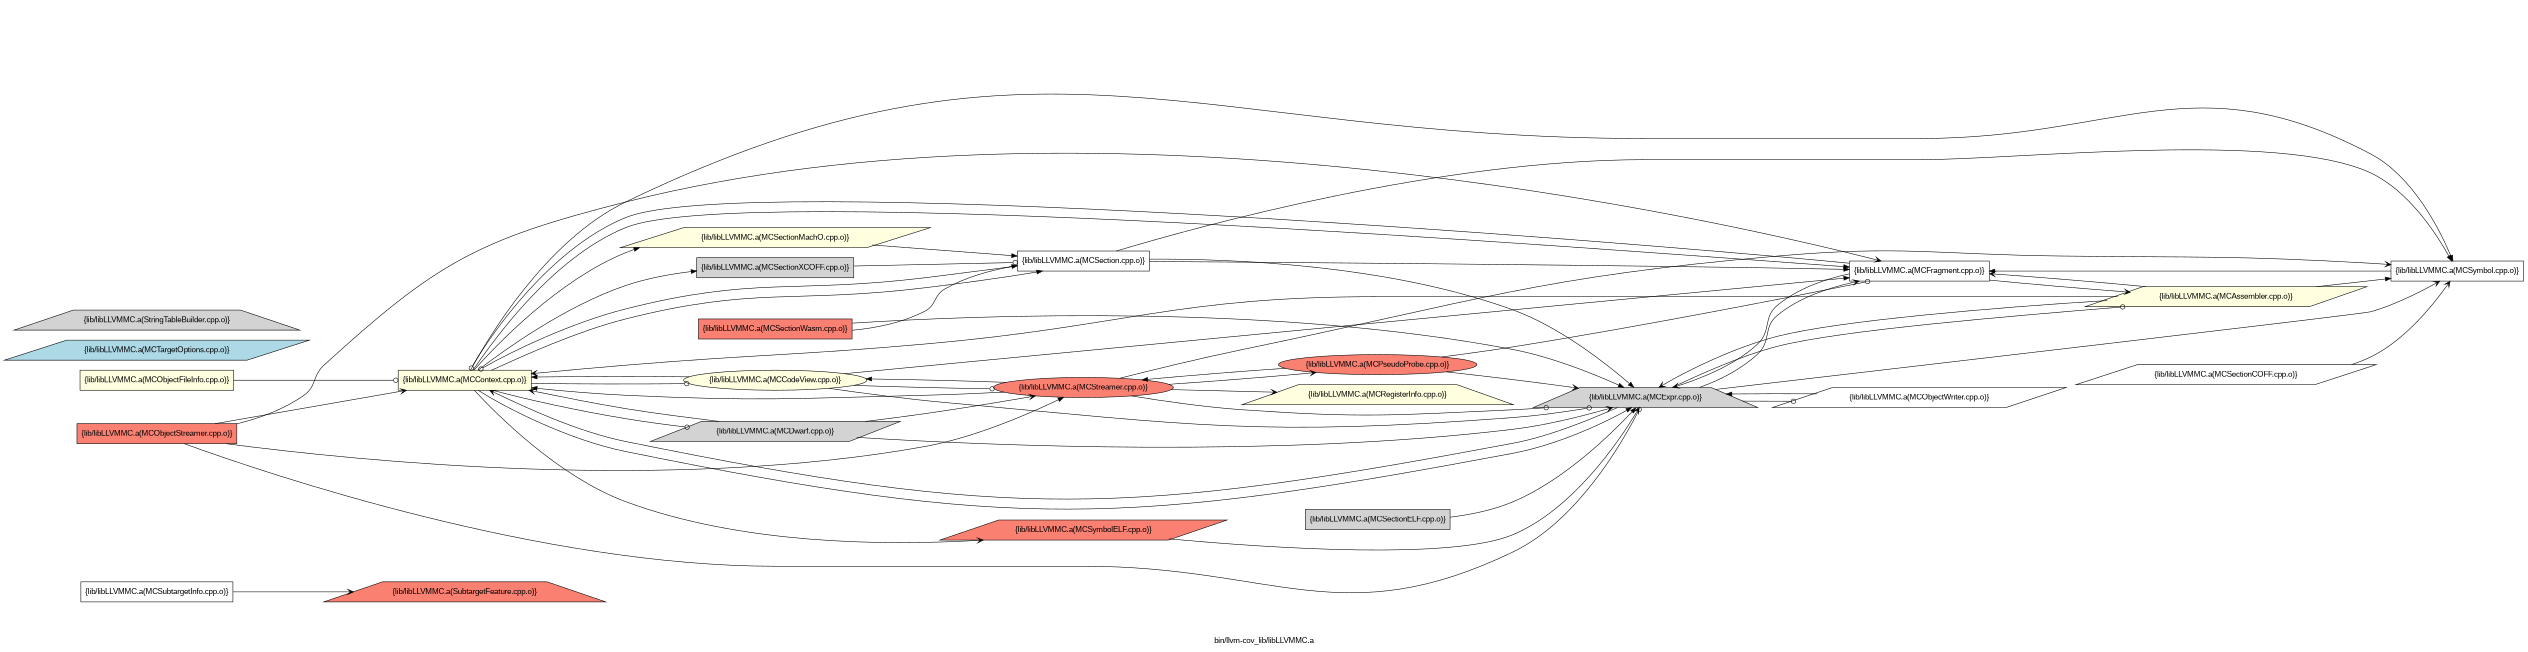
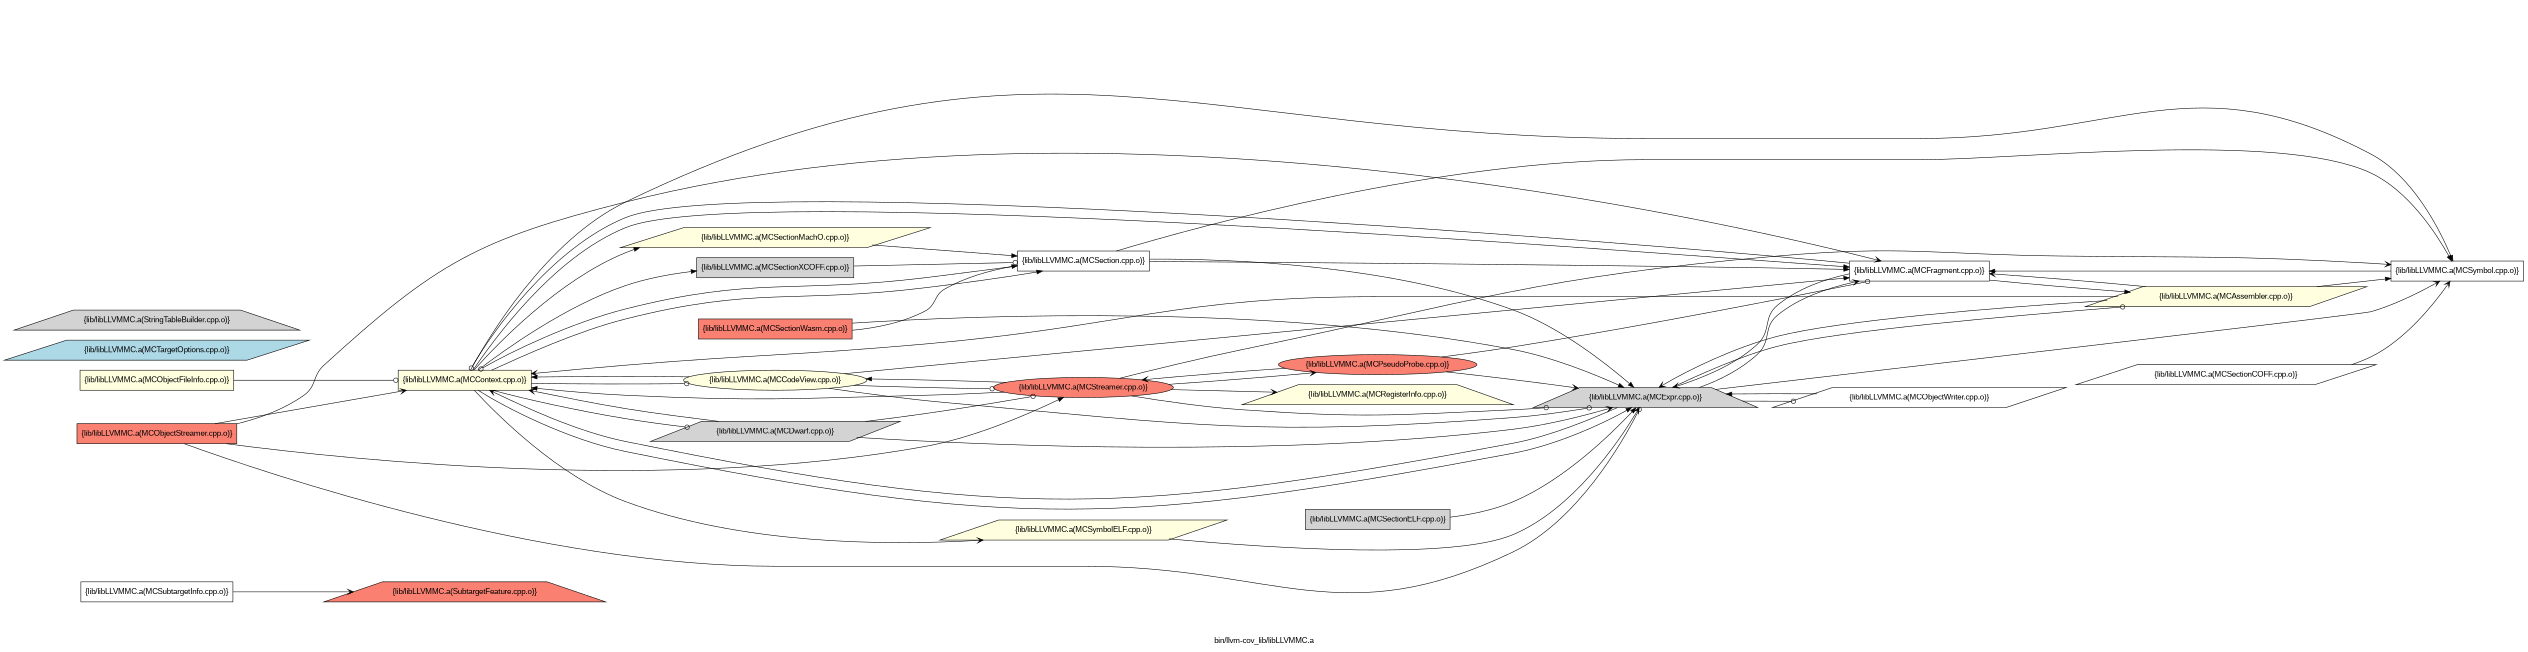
edge "{lib/libLLVMMC.a(MCFragment.cpp.o)}" -> "{lib/libLLVMMC.a(MCAssembler.cpp.o)}": arrowhead vee -> normal
edge "{lib/libLLVMMC.a(MCPseudoProbe.cpp.o)}" -> "{lib/libLLVMMC.a(MCStreamer.cpp.o)}": arrowhead normal -> vee
edge "{lib/libLLVMMC.a(MCDwarf.cpp.o)}" -> "{lib/libLLVMMC.a(MCStreamer.cpp.o)}": arrowhead vee -> odot
node "{lib/libLLVMMC.a(MCSymbolELF.cpp.o)}": fillcolor salmon -> lightyellow
